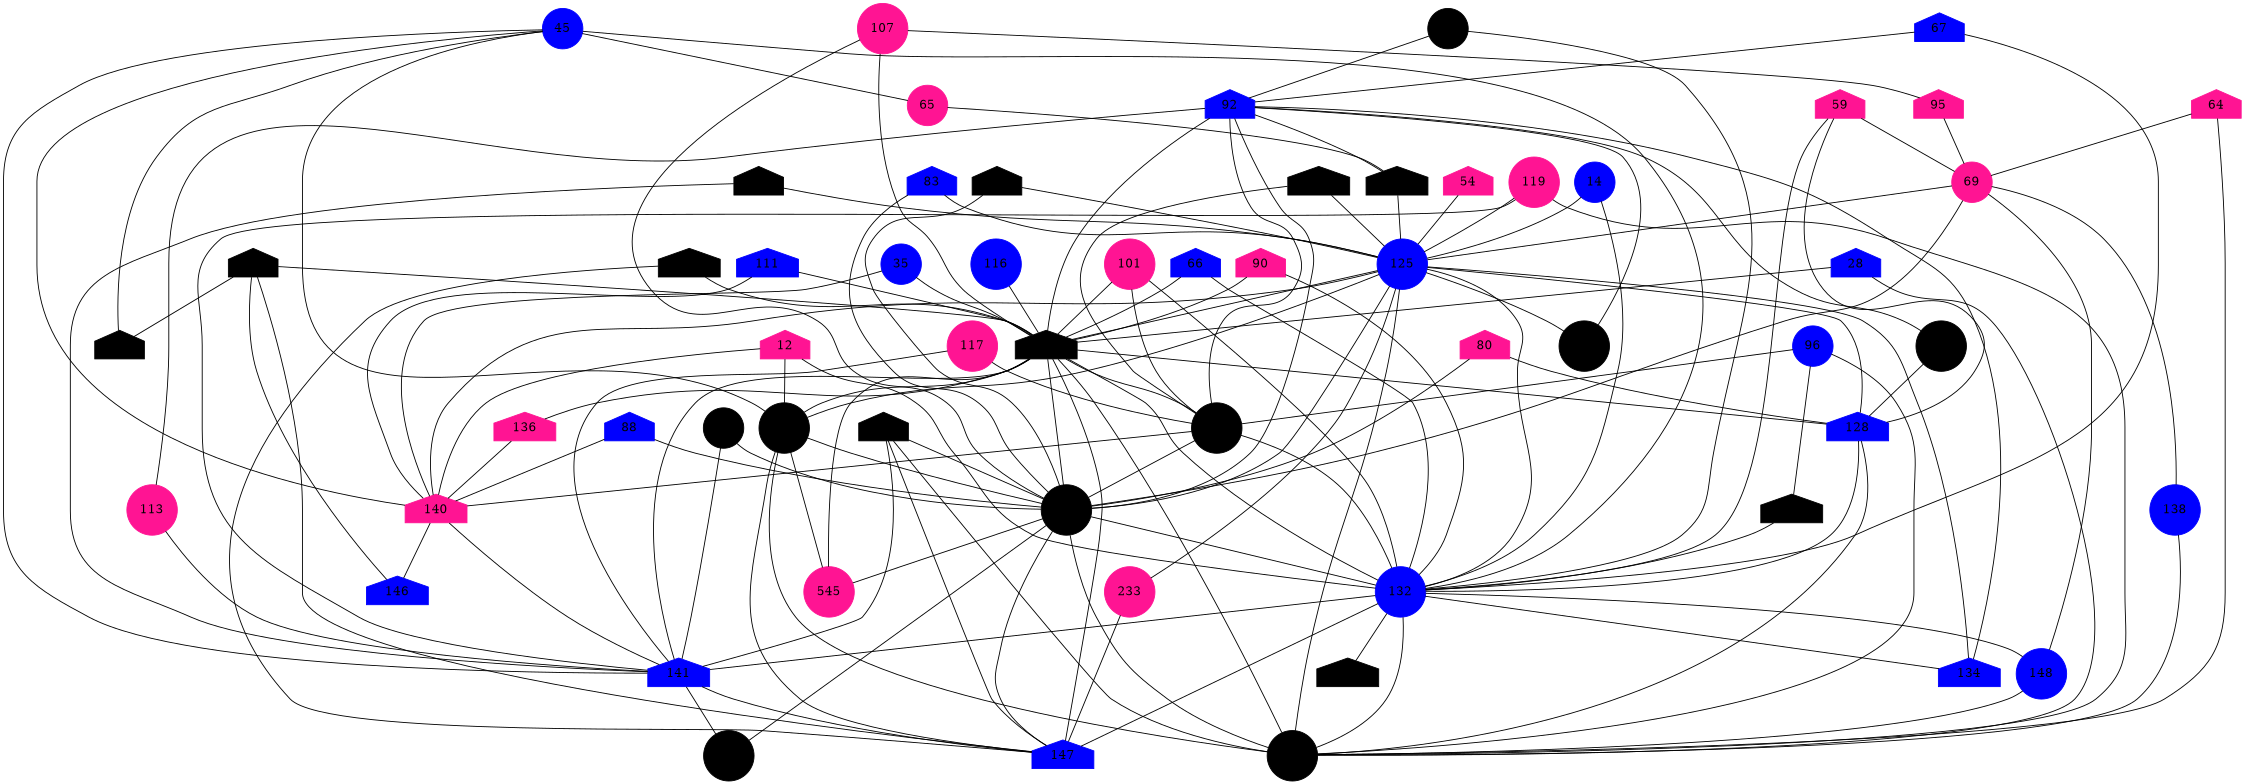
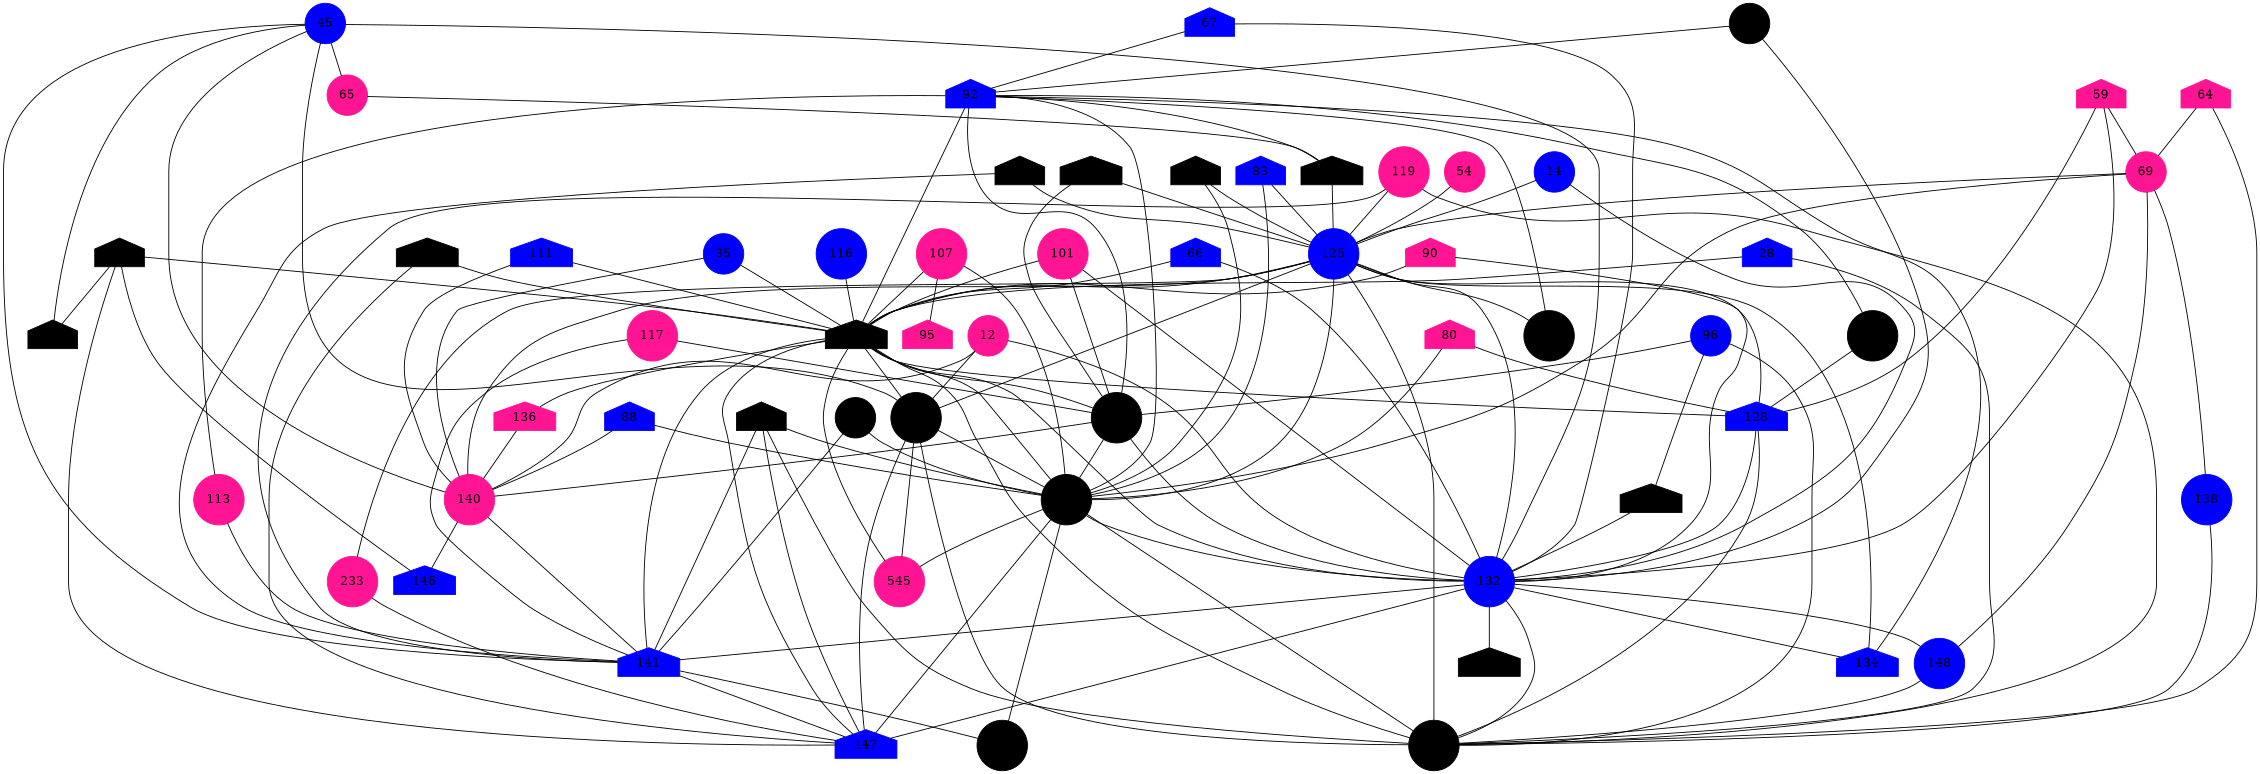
edge "95" -- "69": removed
node "54": shape house -> circle
node "12": shape house -> circle
node "140": shape house -> circle
